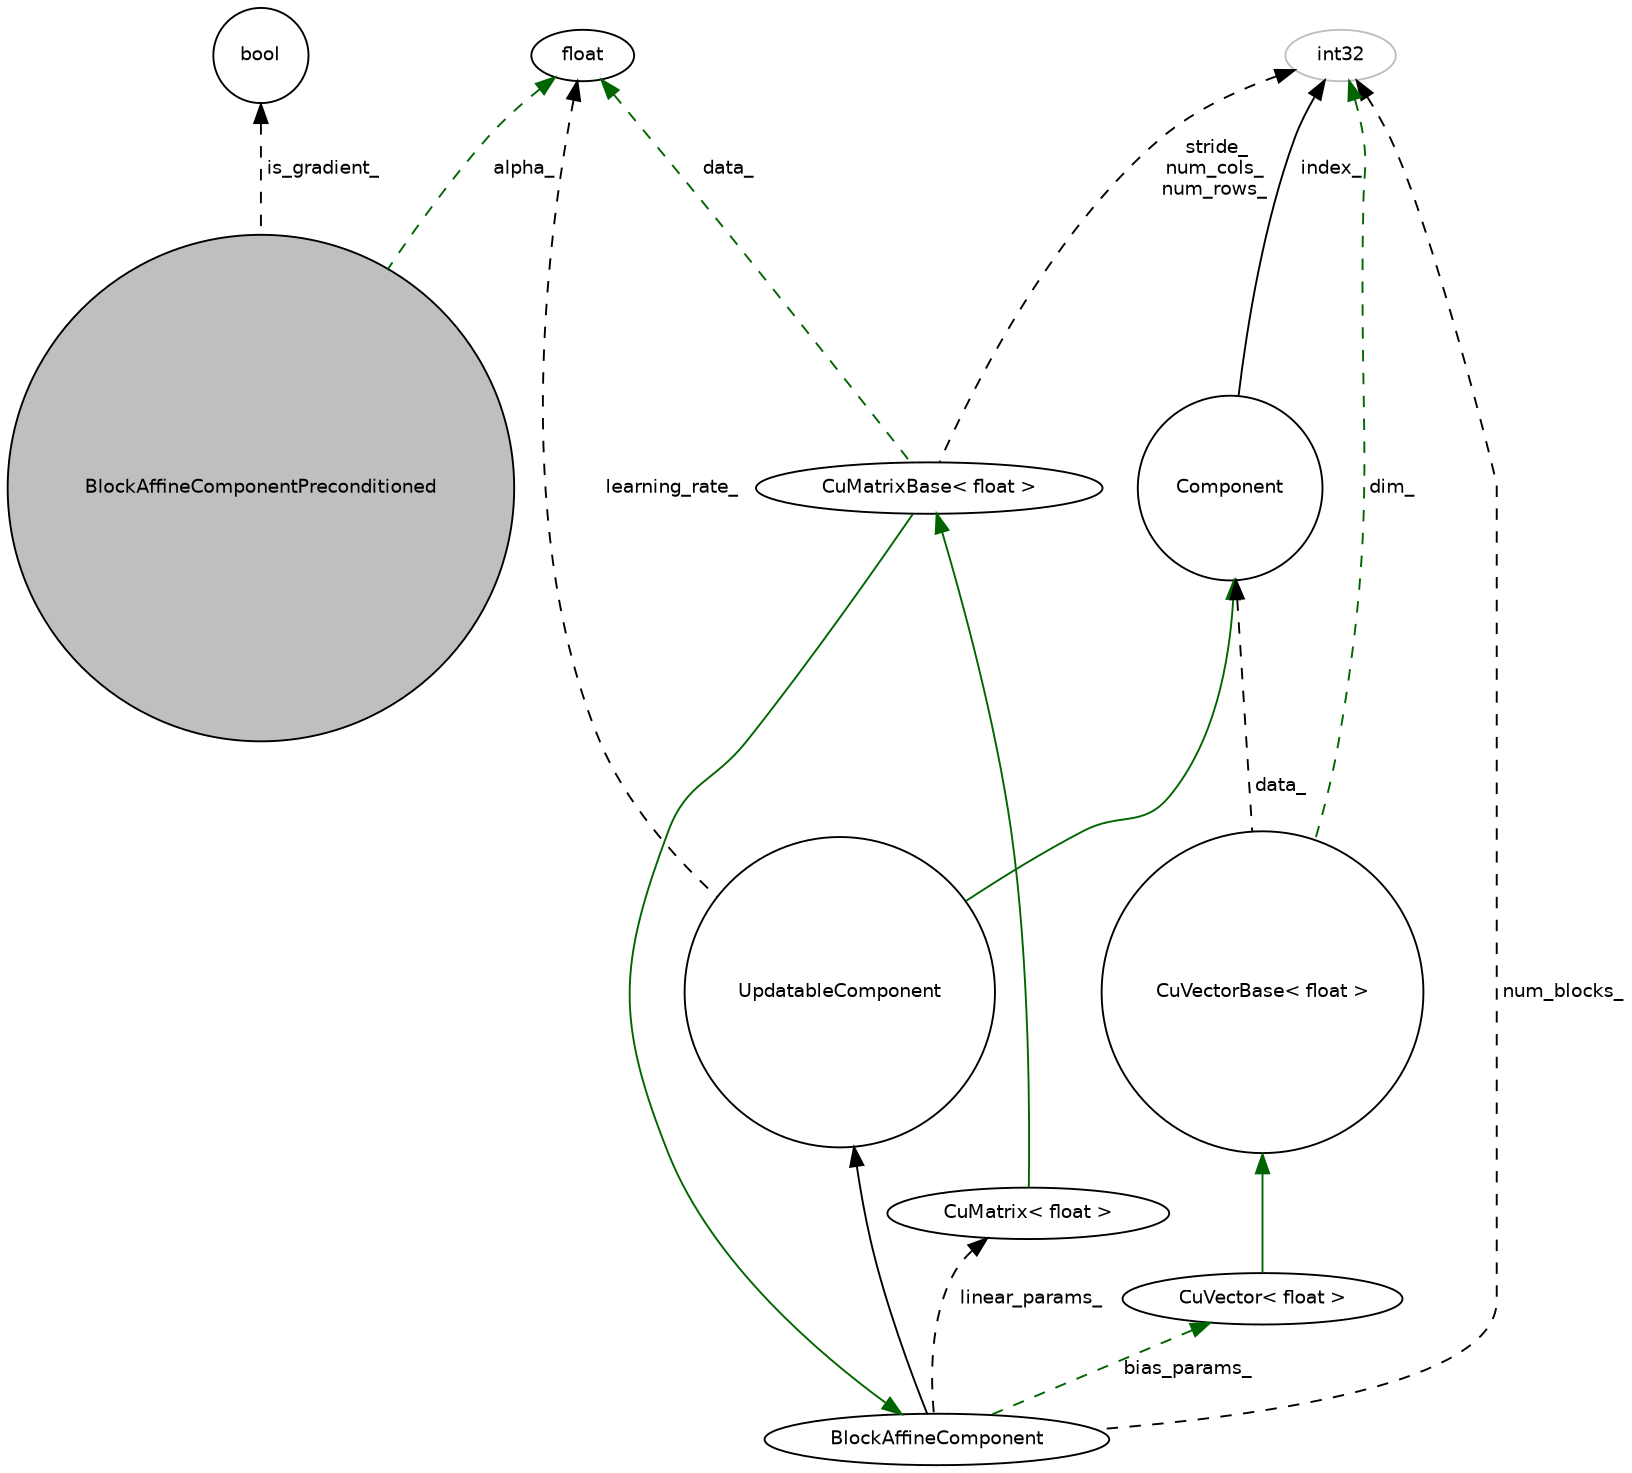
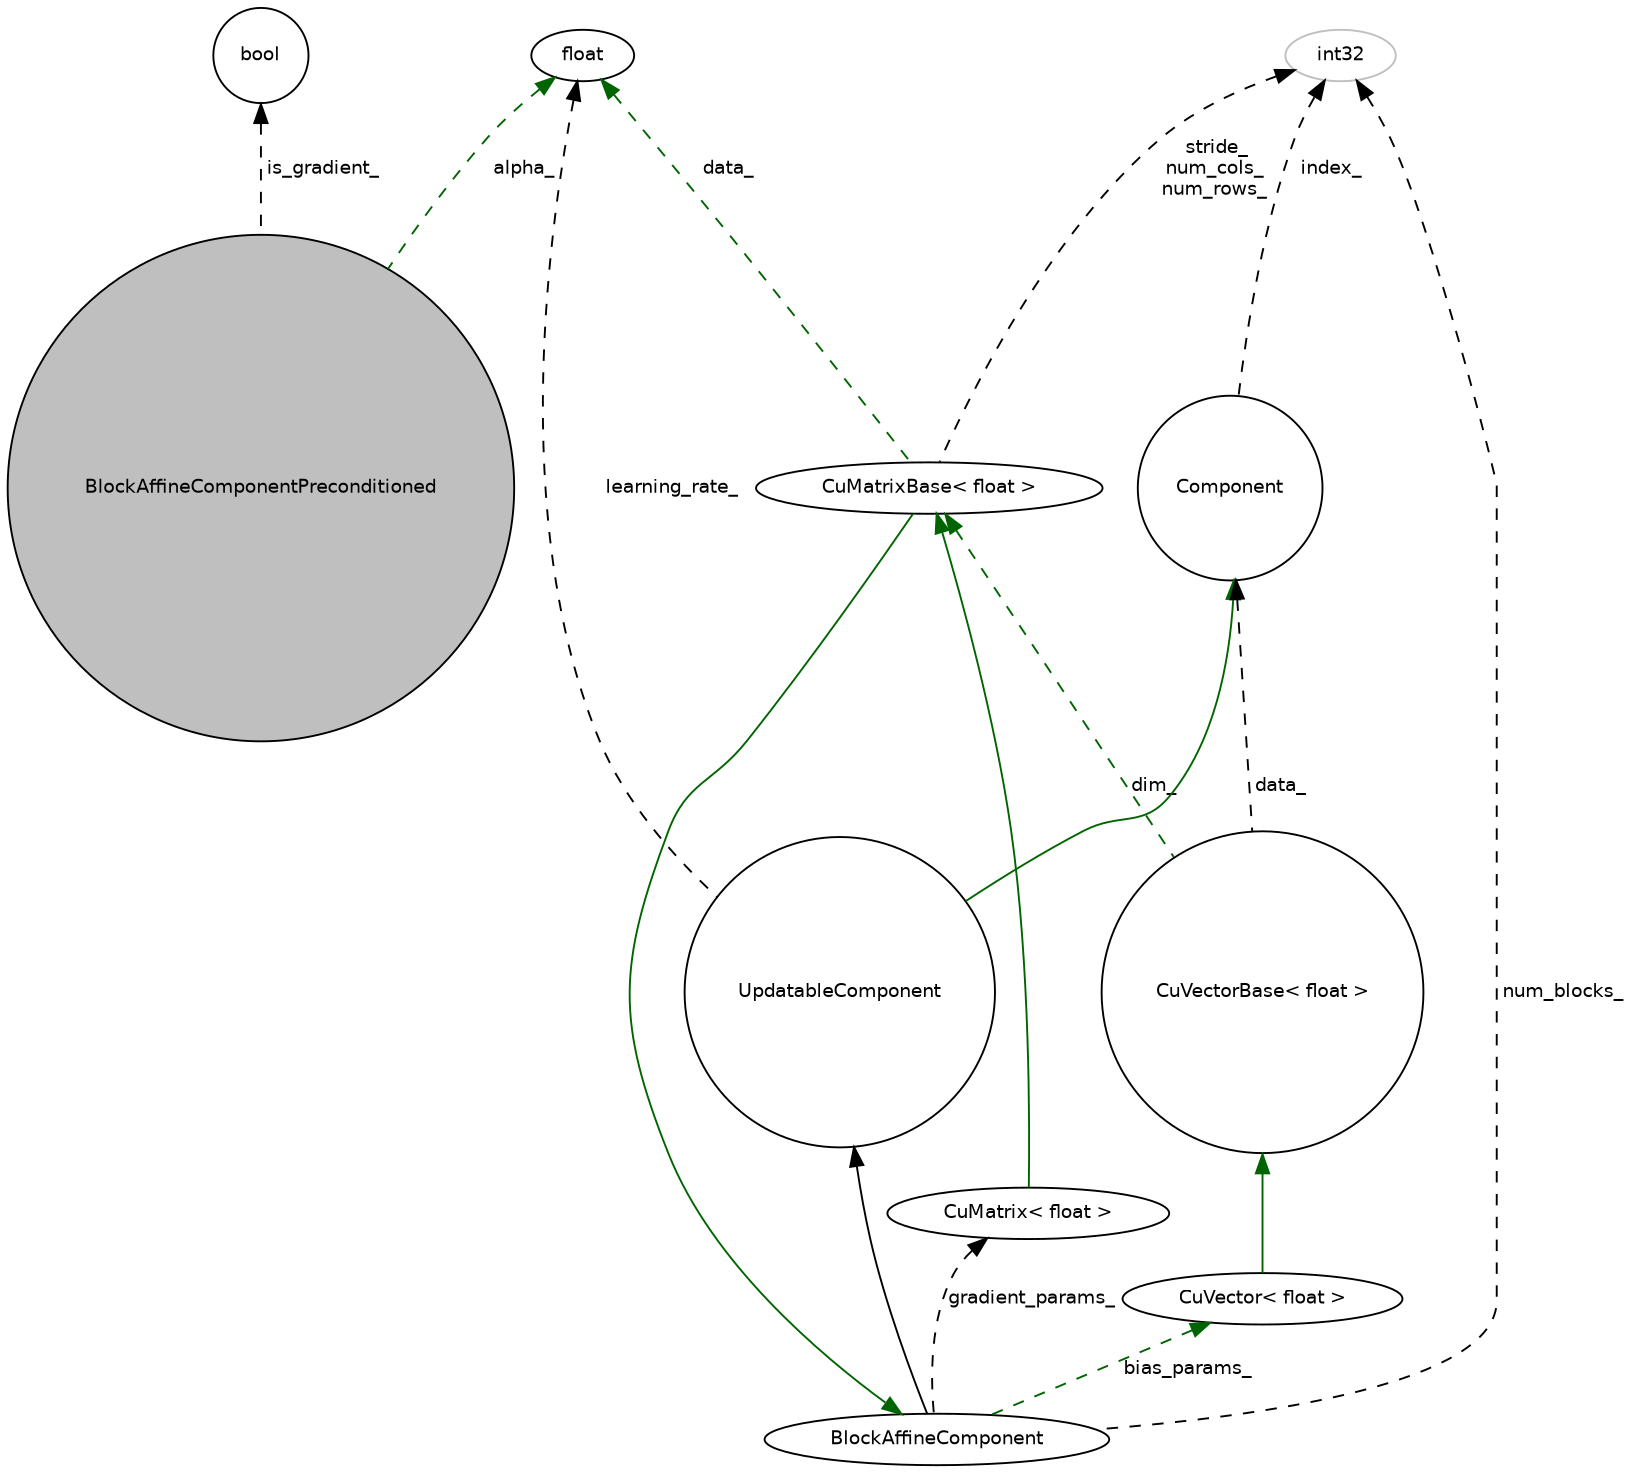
edge "Component" -> "int32": style solid -> dashed
edge "CuVectorBase< float >" -> "int32": now "CuVectorBase< float >" -> "CuMatrixBase< float >"
edge "BlockAffineComponent" -> "CuMatrix< float >": label " linear_params_" -> " gradient_params_"
